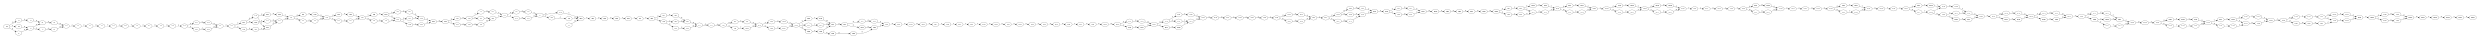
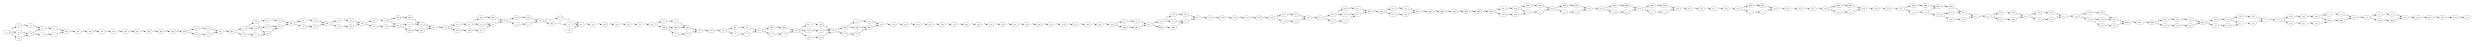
edge "S111" -> "S115": now "S113" -> "S115"
